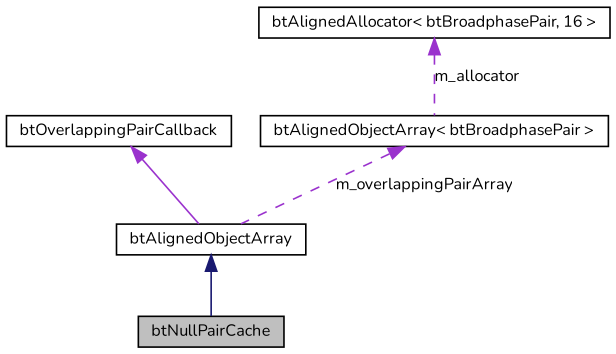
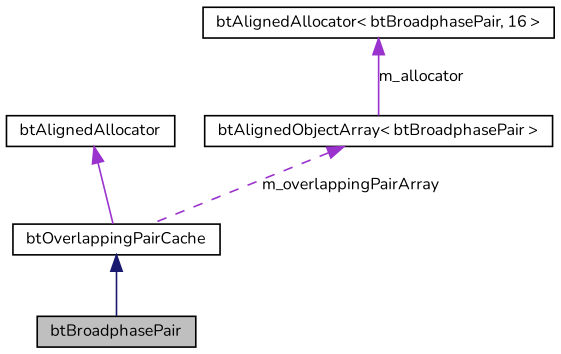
edge "btAlignedObjectArray< btBroadphasePair >" -> "btAlignedAllocator< btBroadphasePair, 16 >": style dashed -> solid
node "btOverlappingPairCallback": label "btOverlappingPairCallback" -> "btAlignedAllocator"
node "btAlignedObjectArray": label "btAlignedObjectArray" -> "btOverlappingPairCache"
node "btNullPairCache": label "btNullPairCache" -> "btBroadphasePair"
